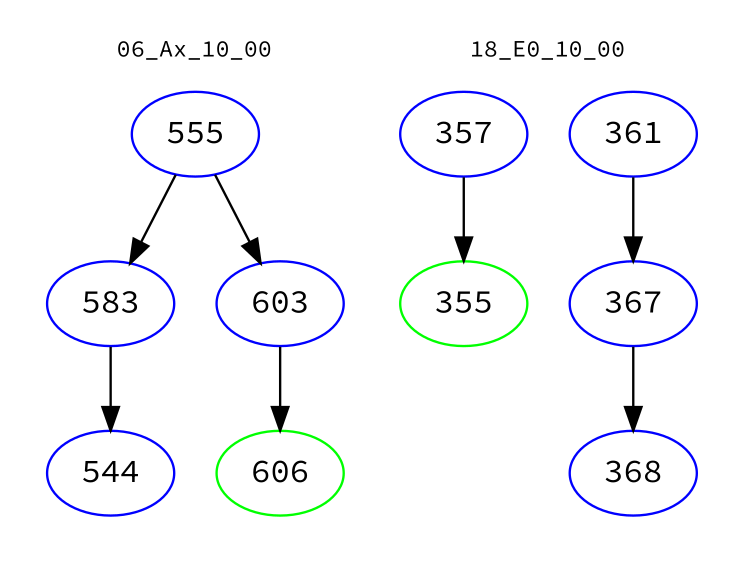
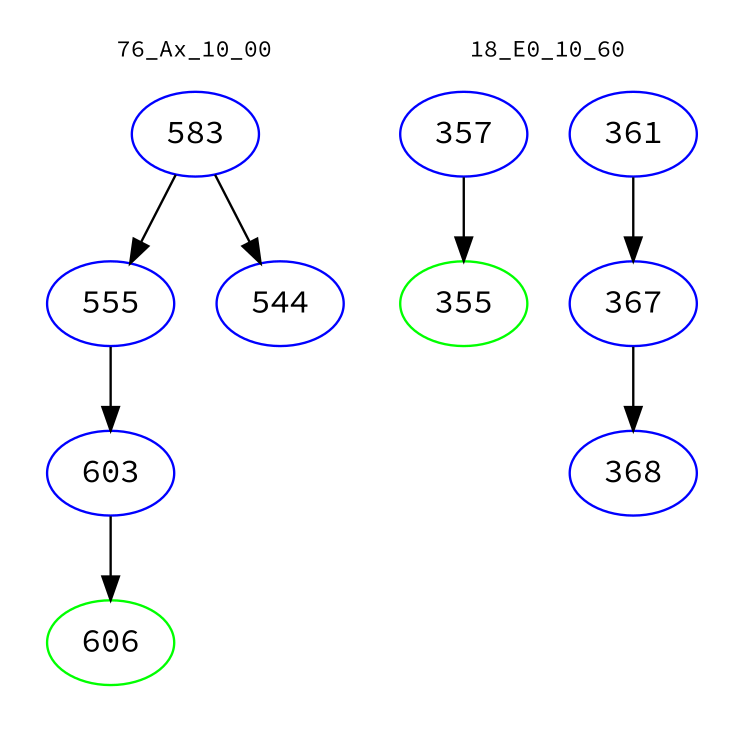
cluster "06_Ax_10_00": label "06_Ax_10_00" -> "76_Ax_10_00"
cluster "18_E0_10_00": label "18_E0_10_00" -> "18_E0_10_60"
edge "555" -> "583": reversed
